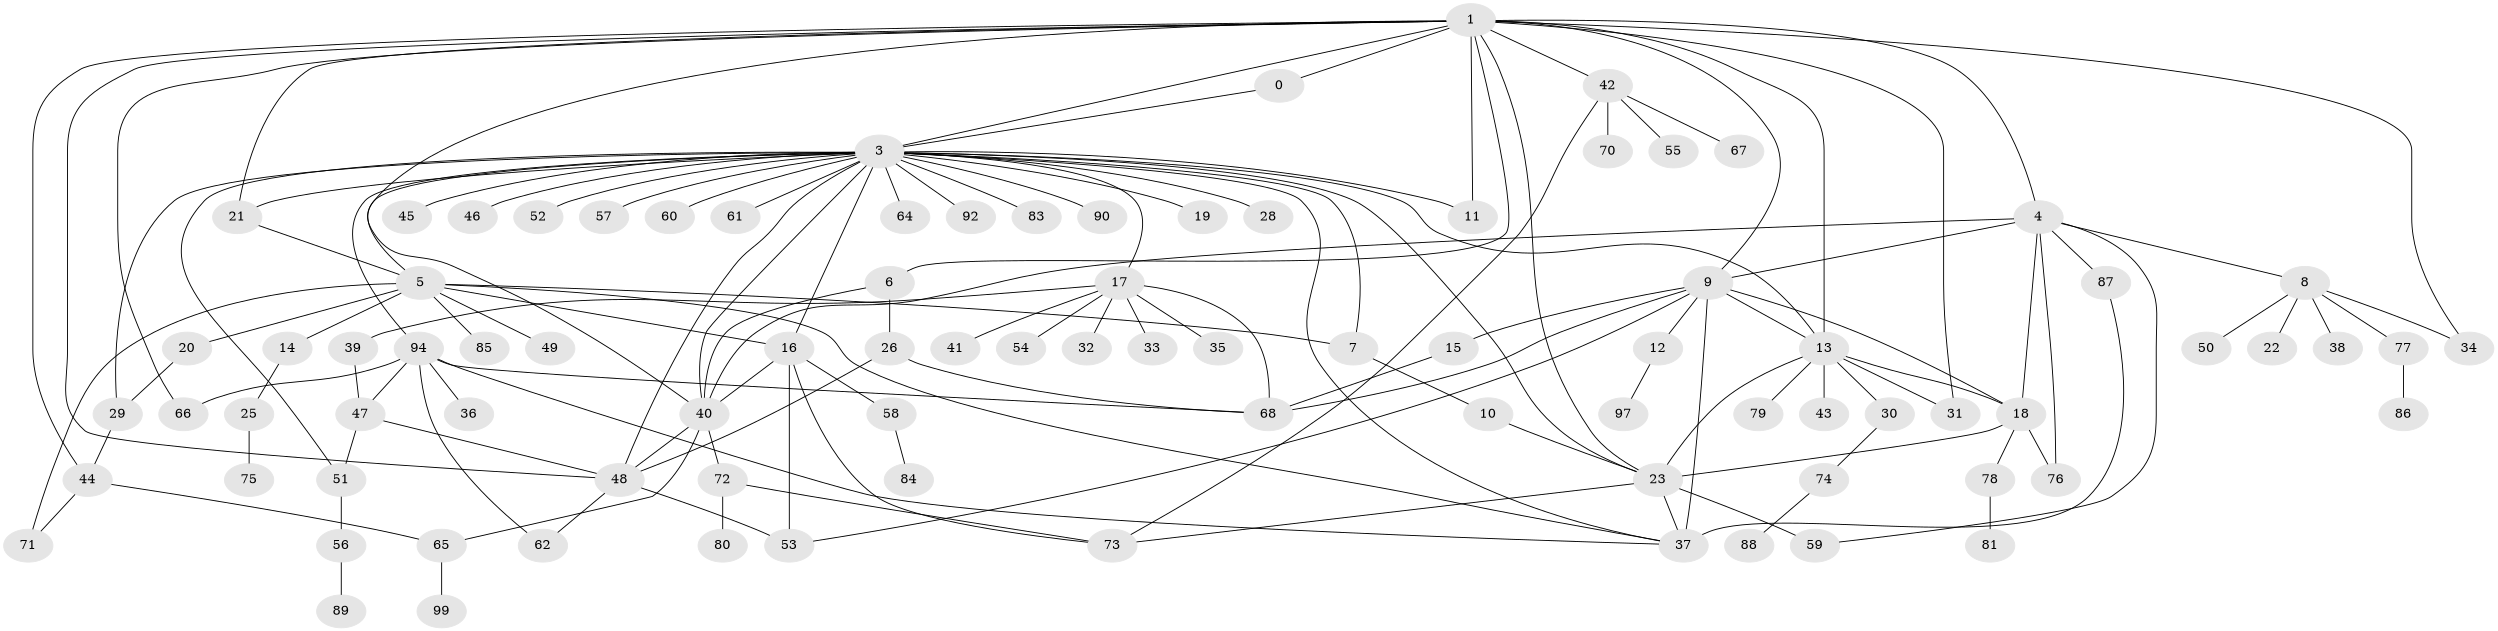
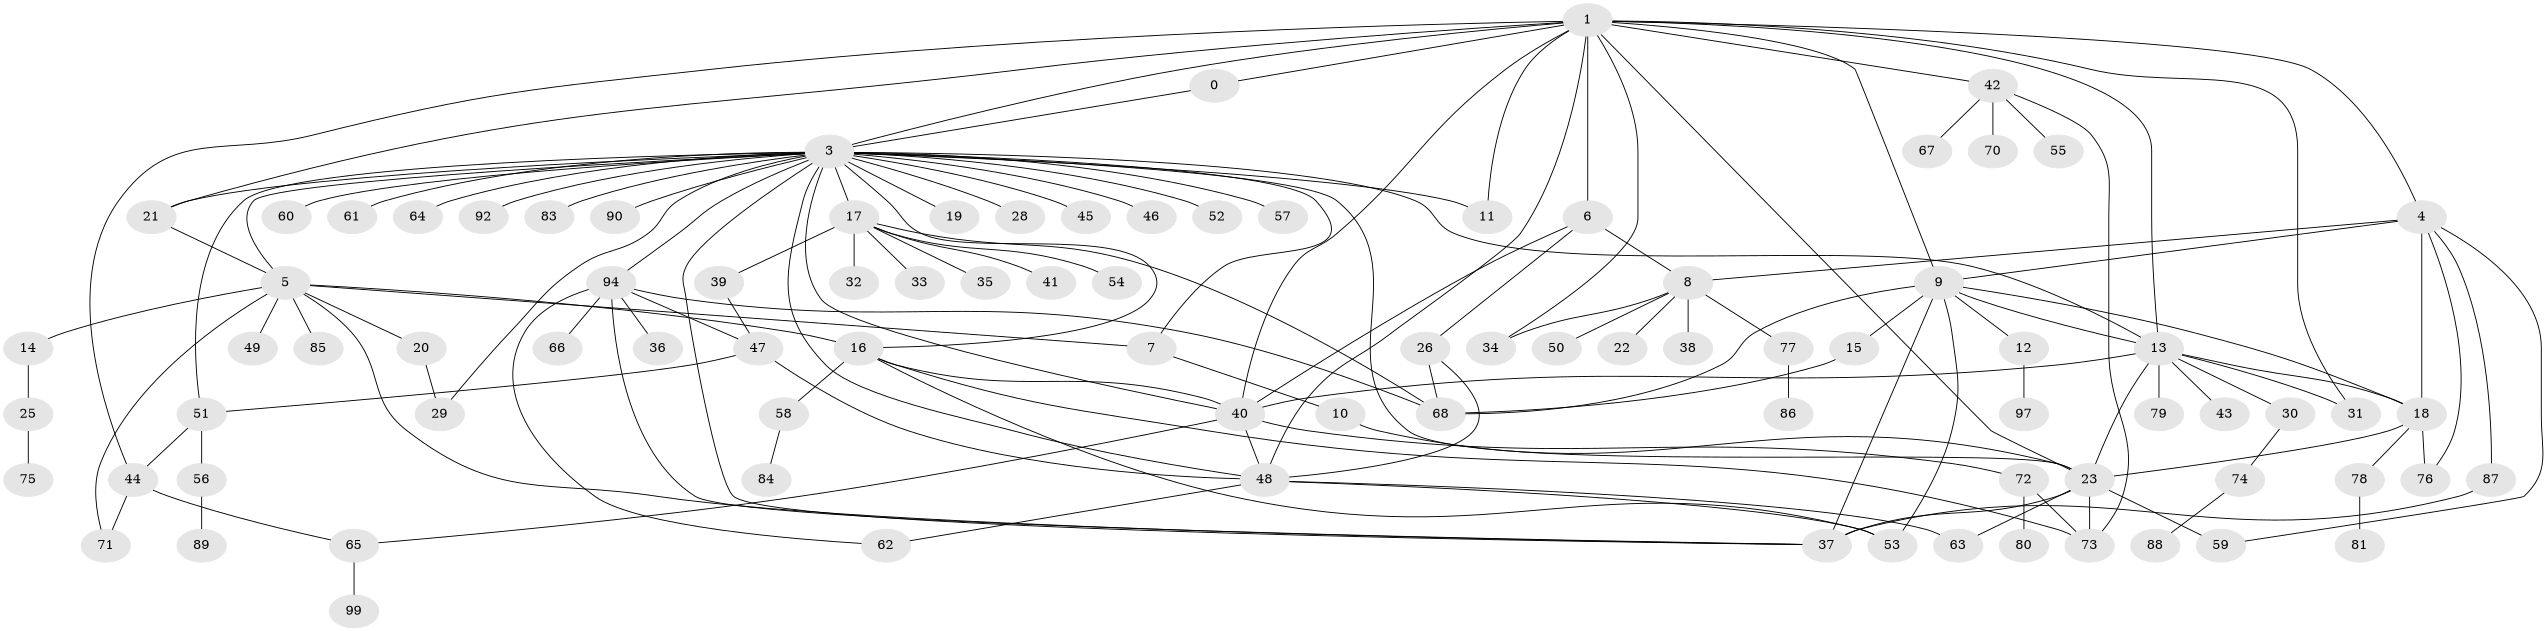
edge "1" -- "66": removed
edge "4" -- "40": now "13" -- "40"
edge "6" -- "8": added
edge "29" -- "44": now "51" -- "44"
node "63": added
